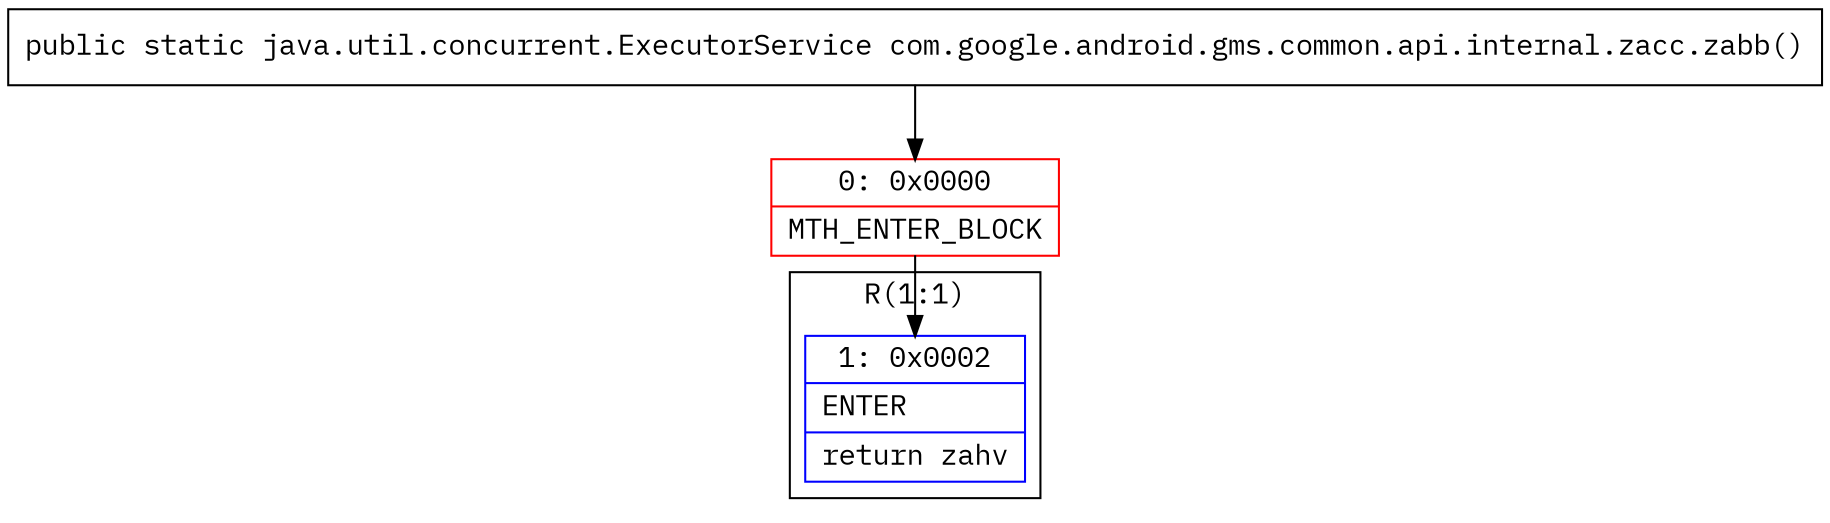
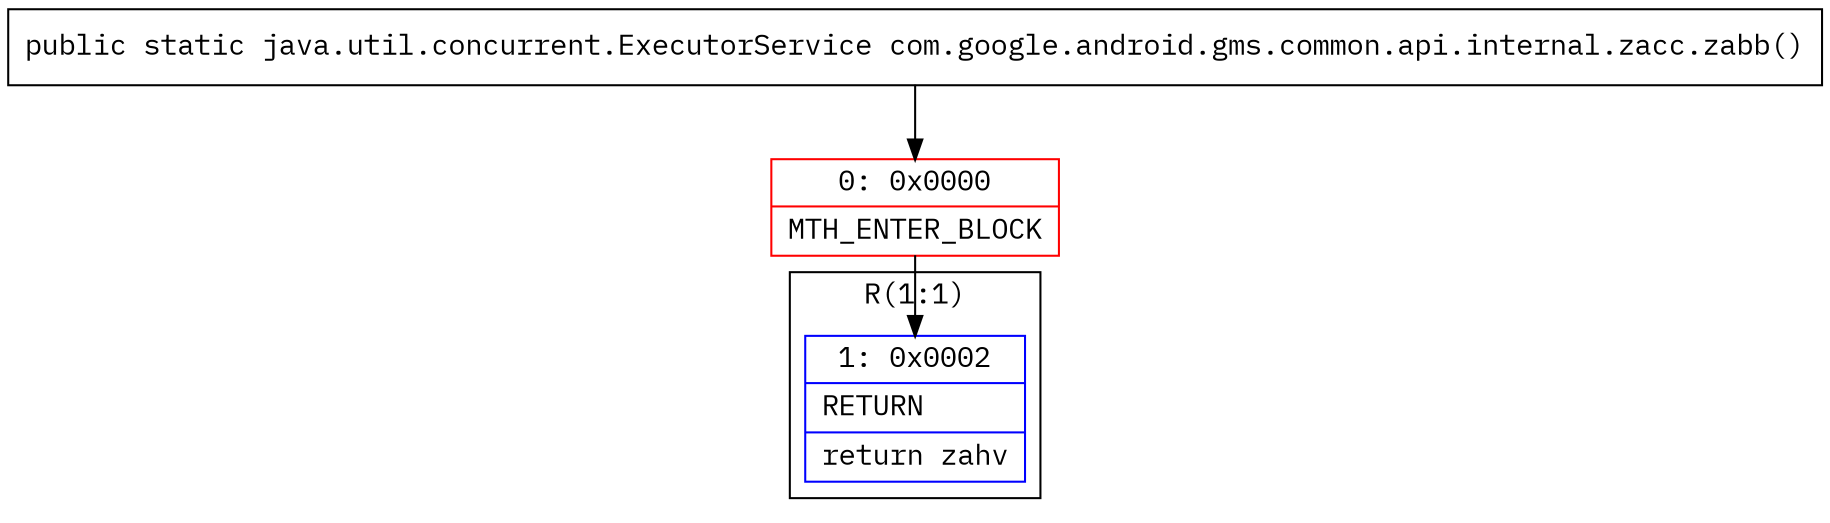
node "1: 0x0002": text "ENTER" -> "RETURN"
